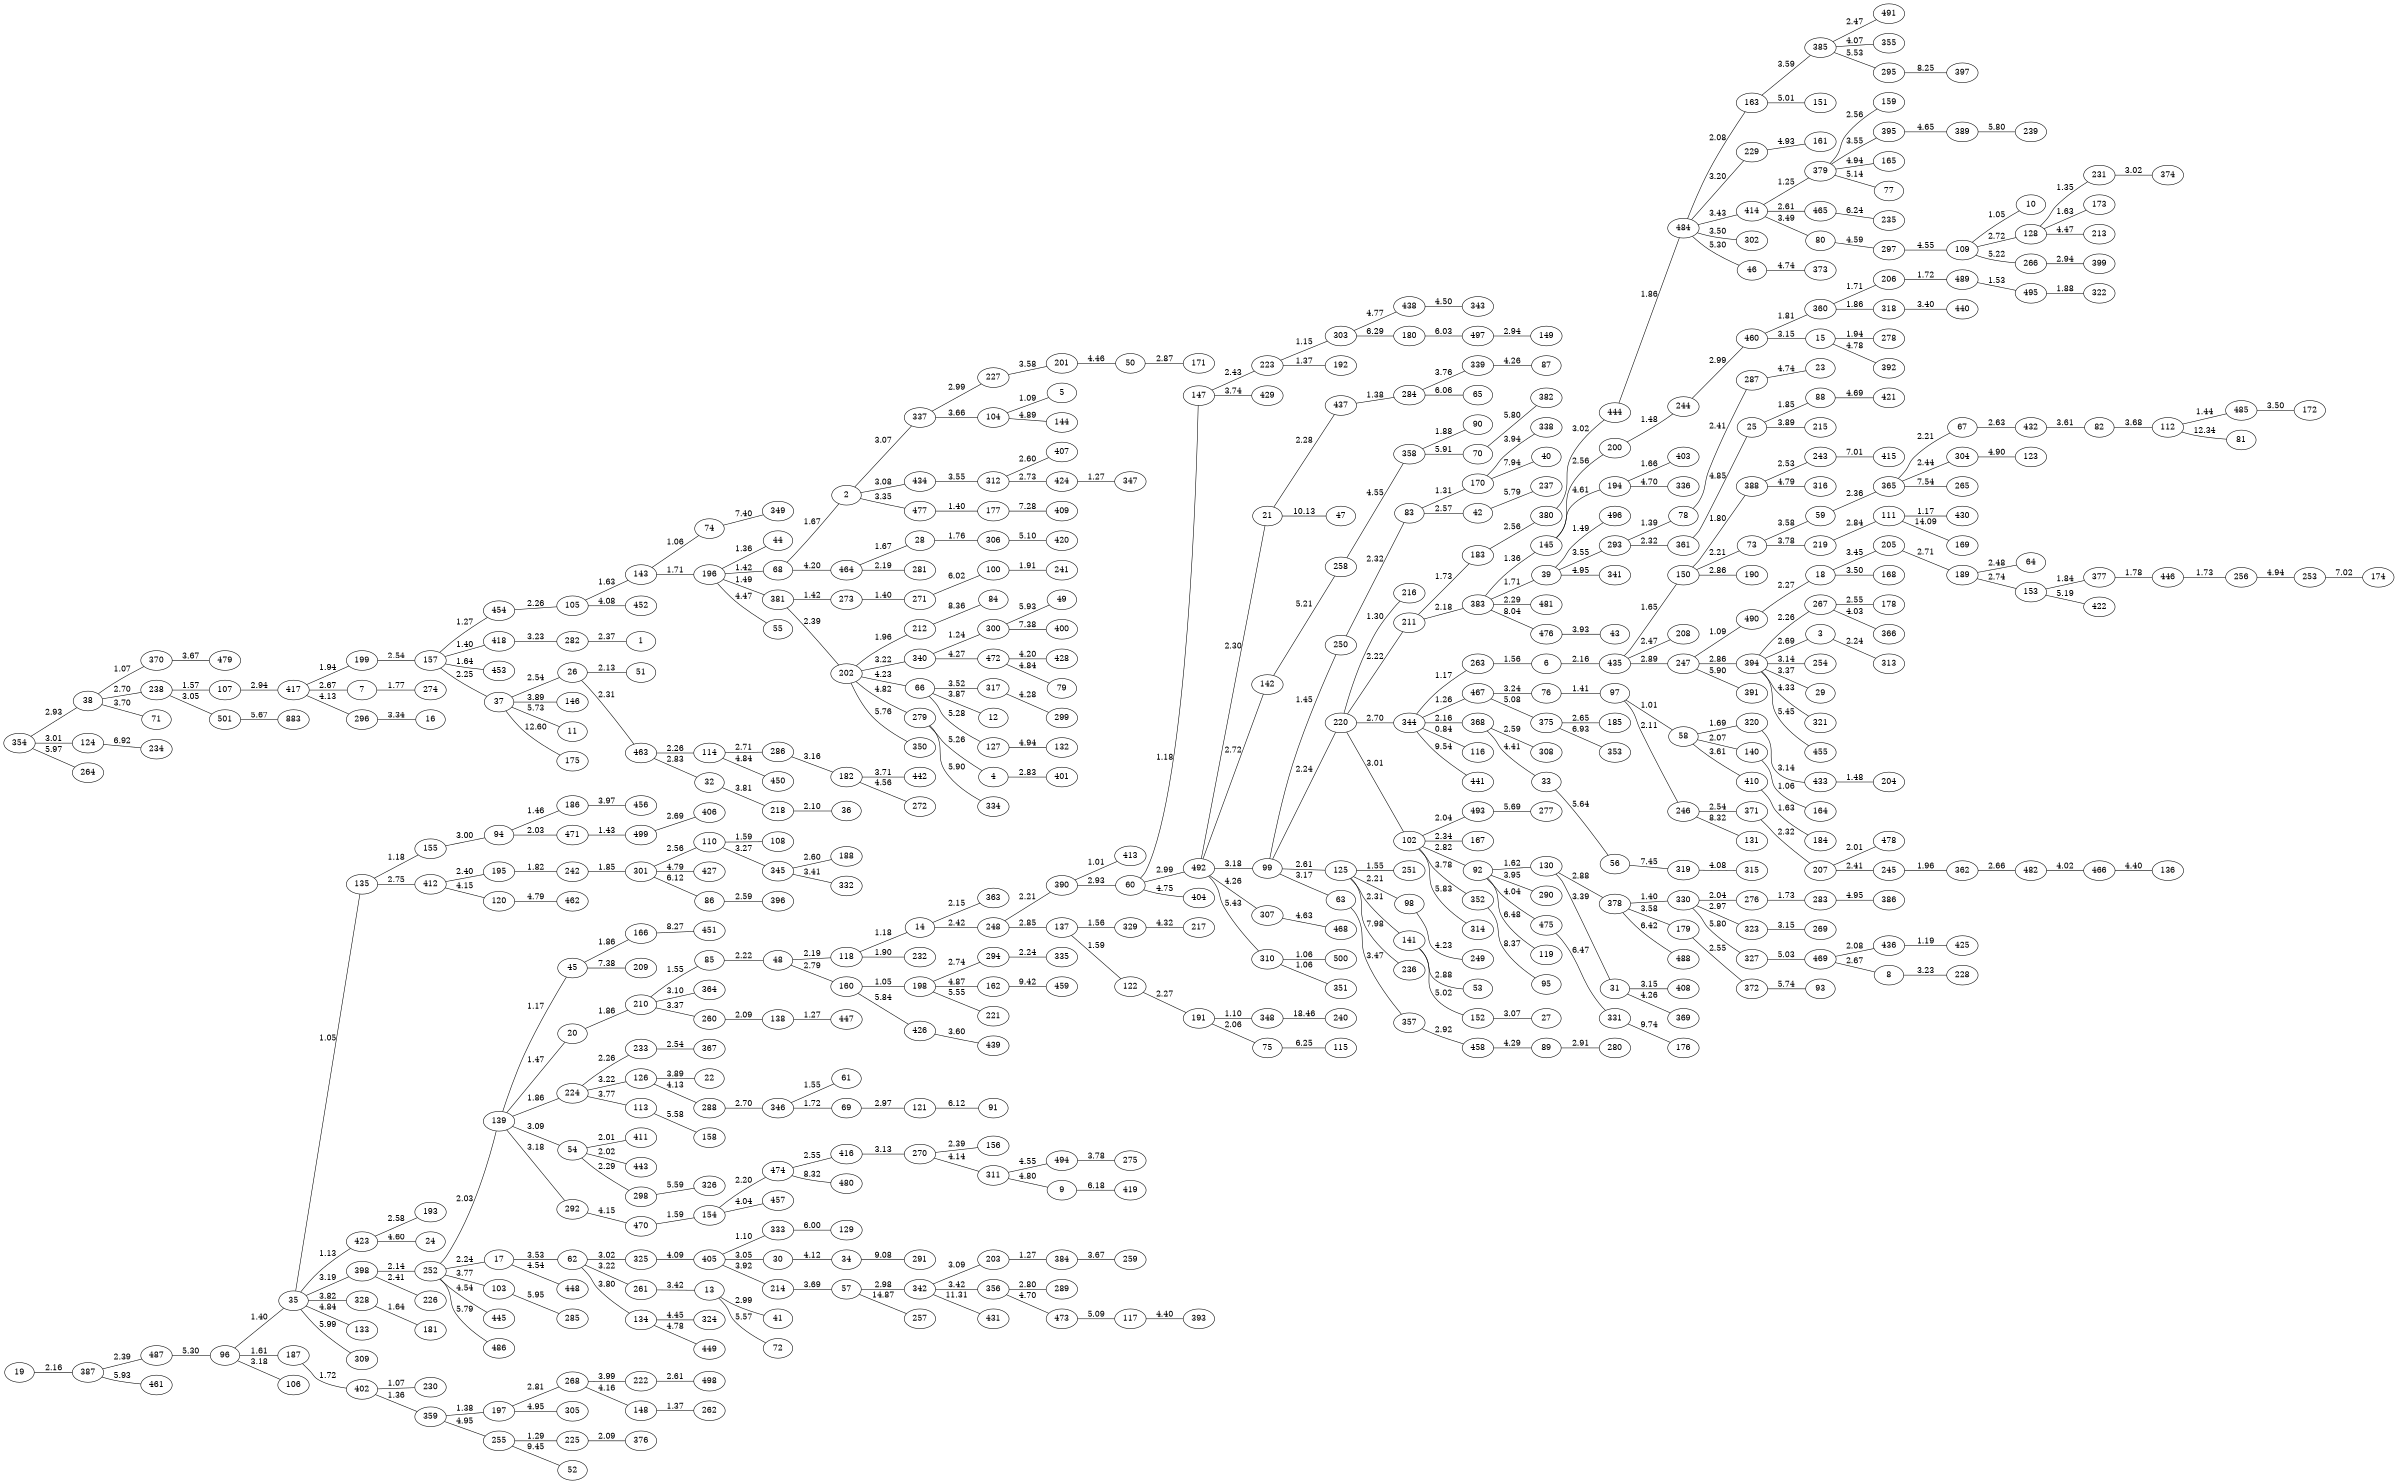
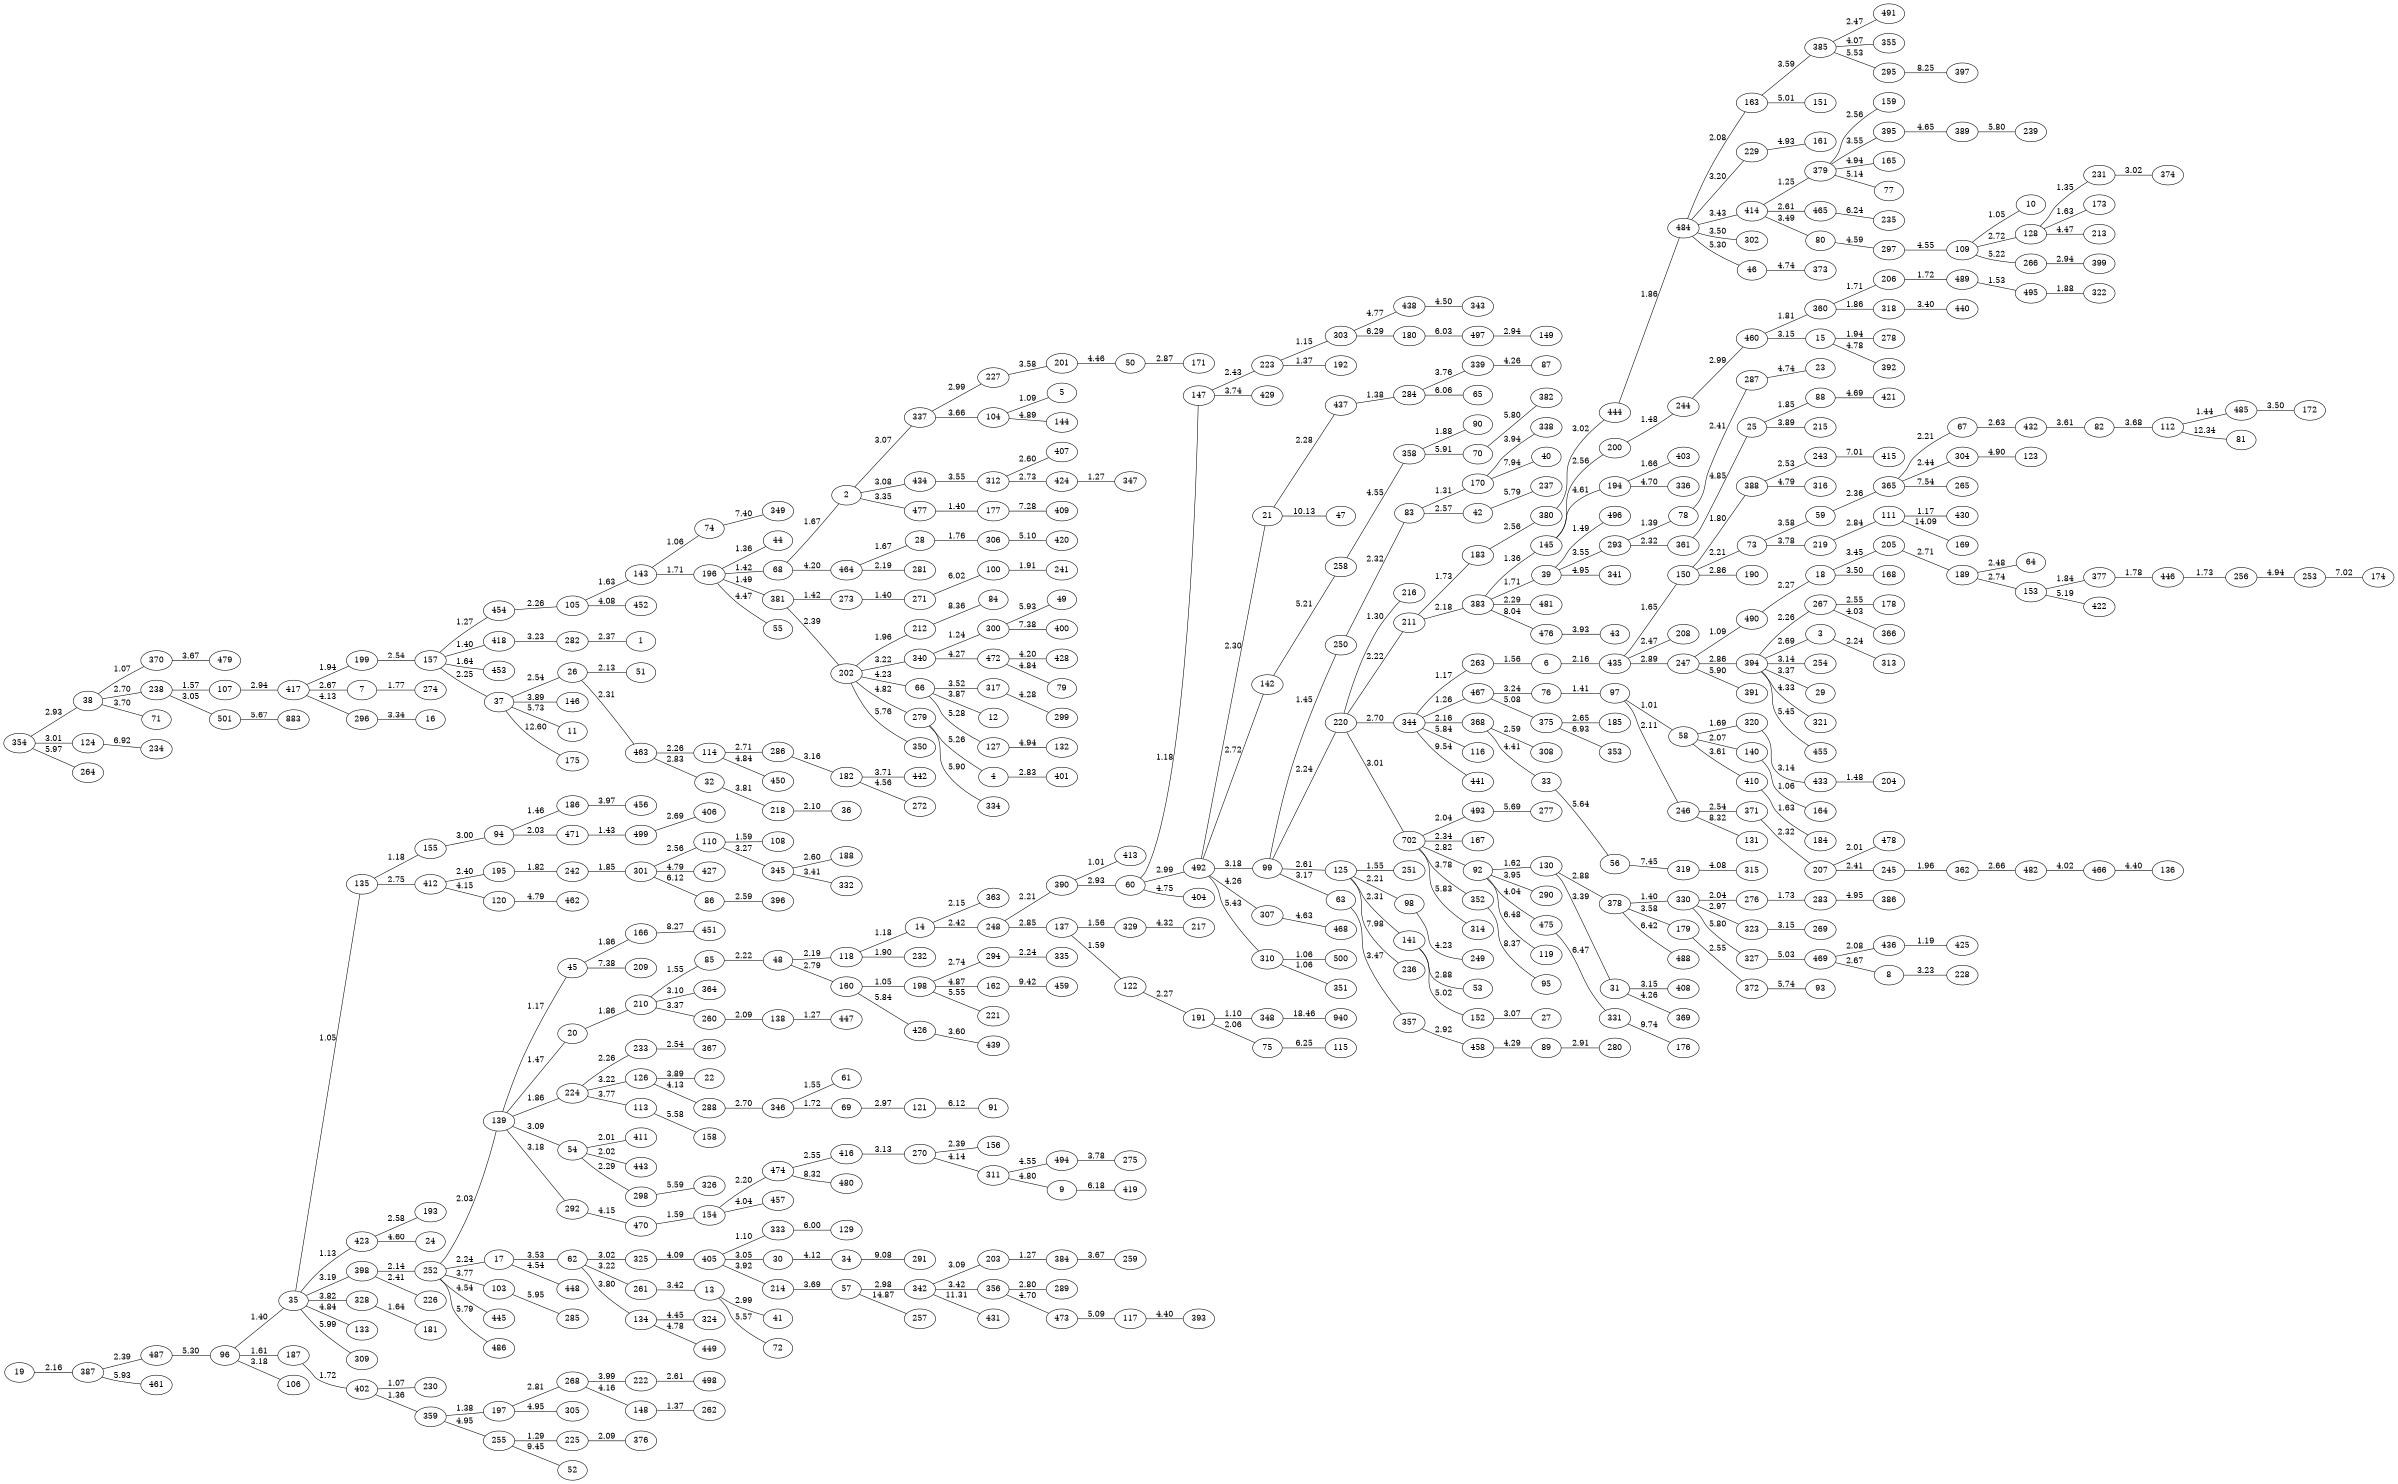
edge "344" -- "116": label "0.84" -> "5.84"
node "102": label "102" -> "702"
node "240": label "240" -> "940"
